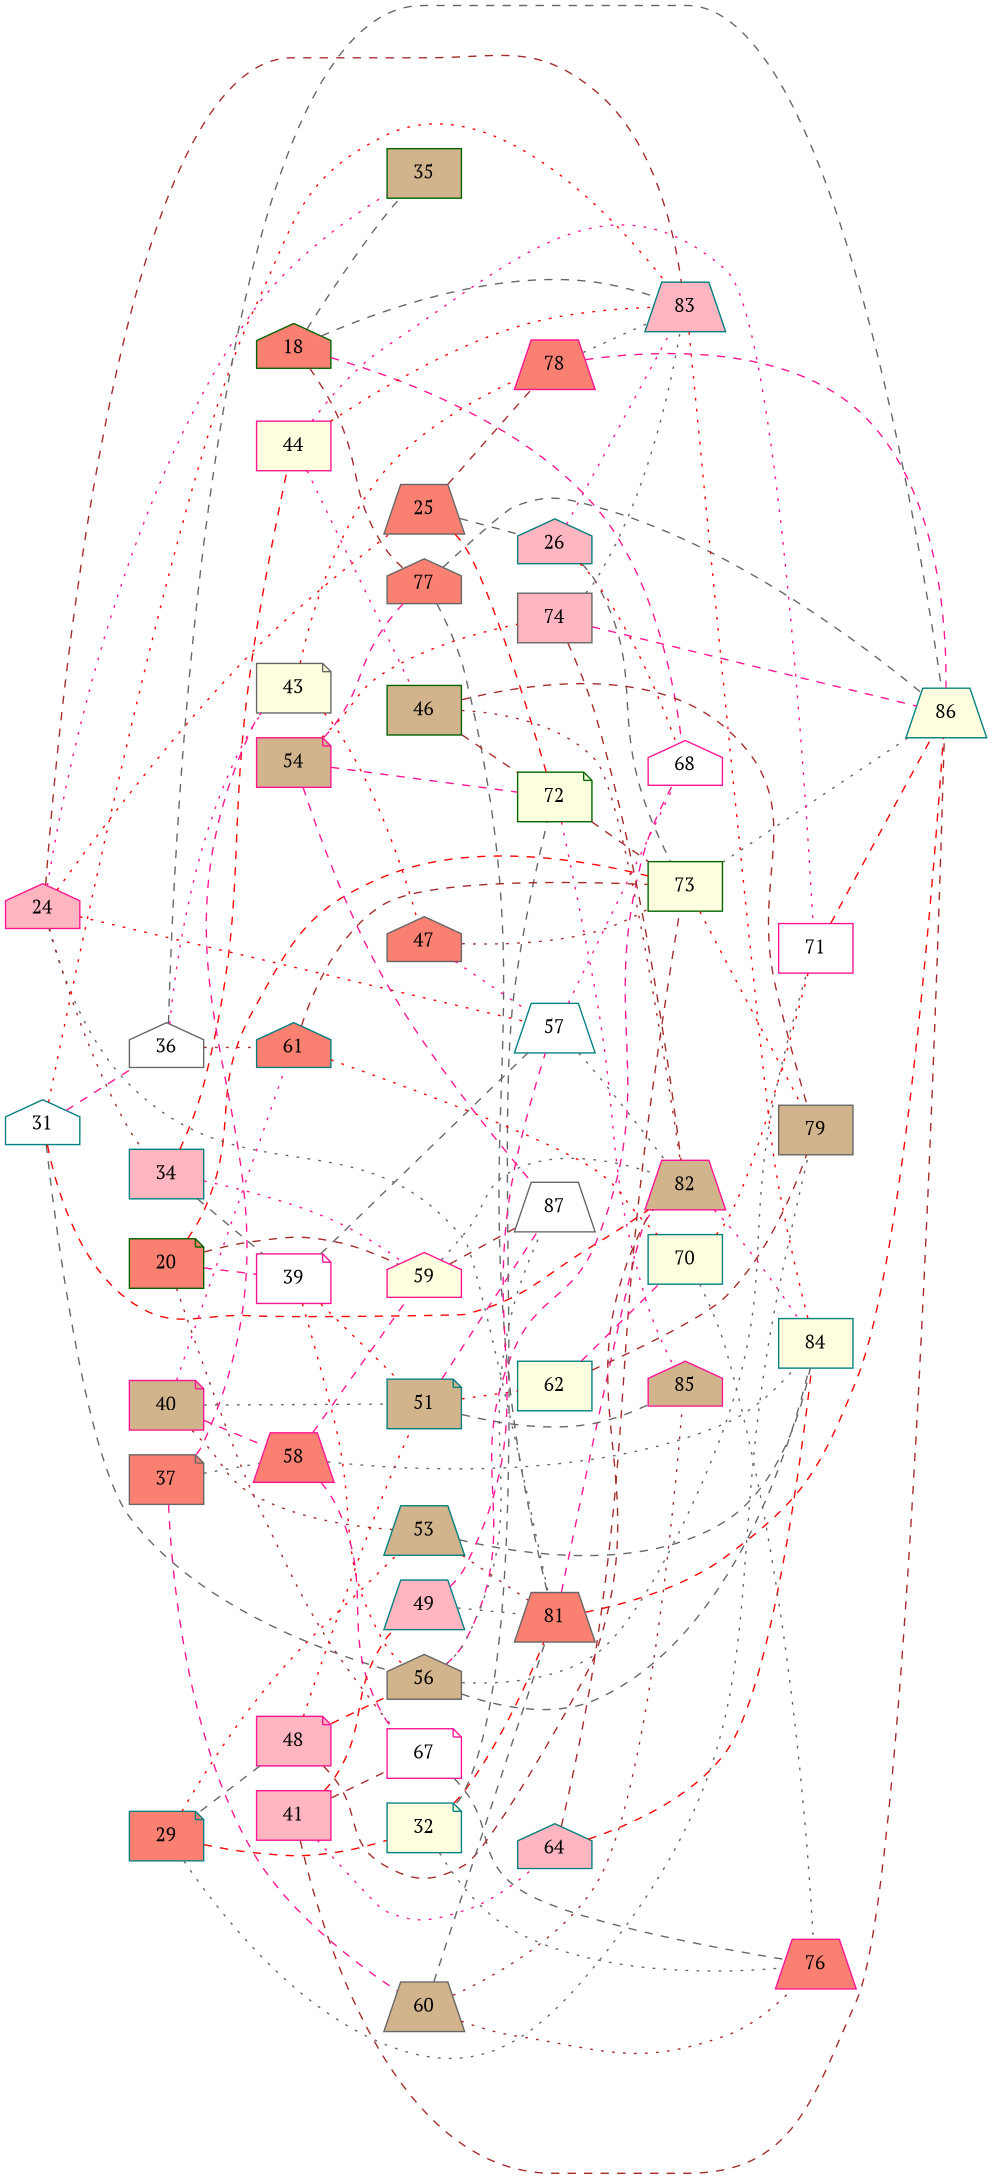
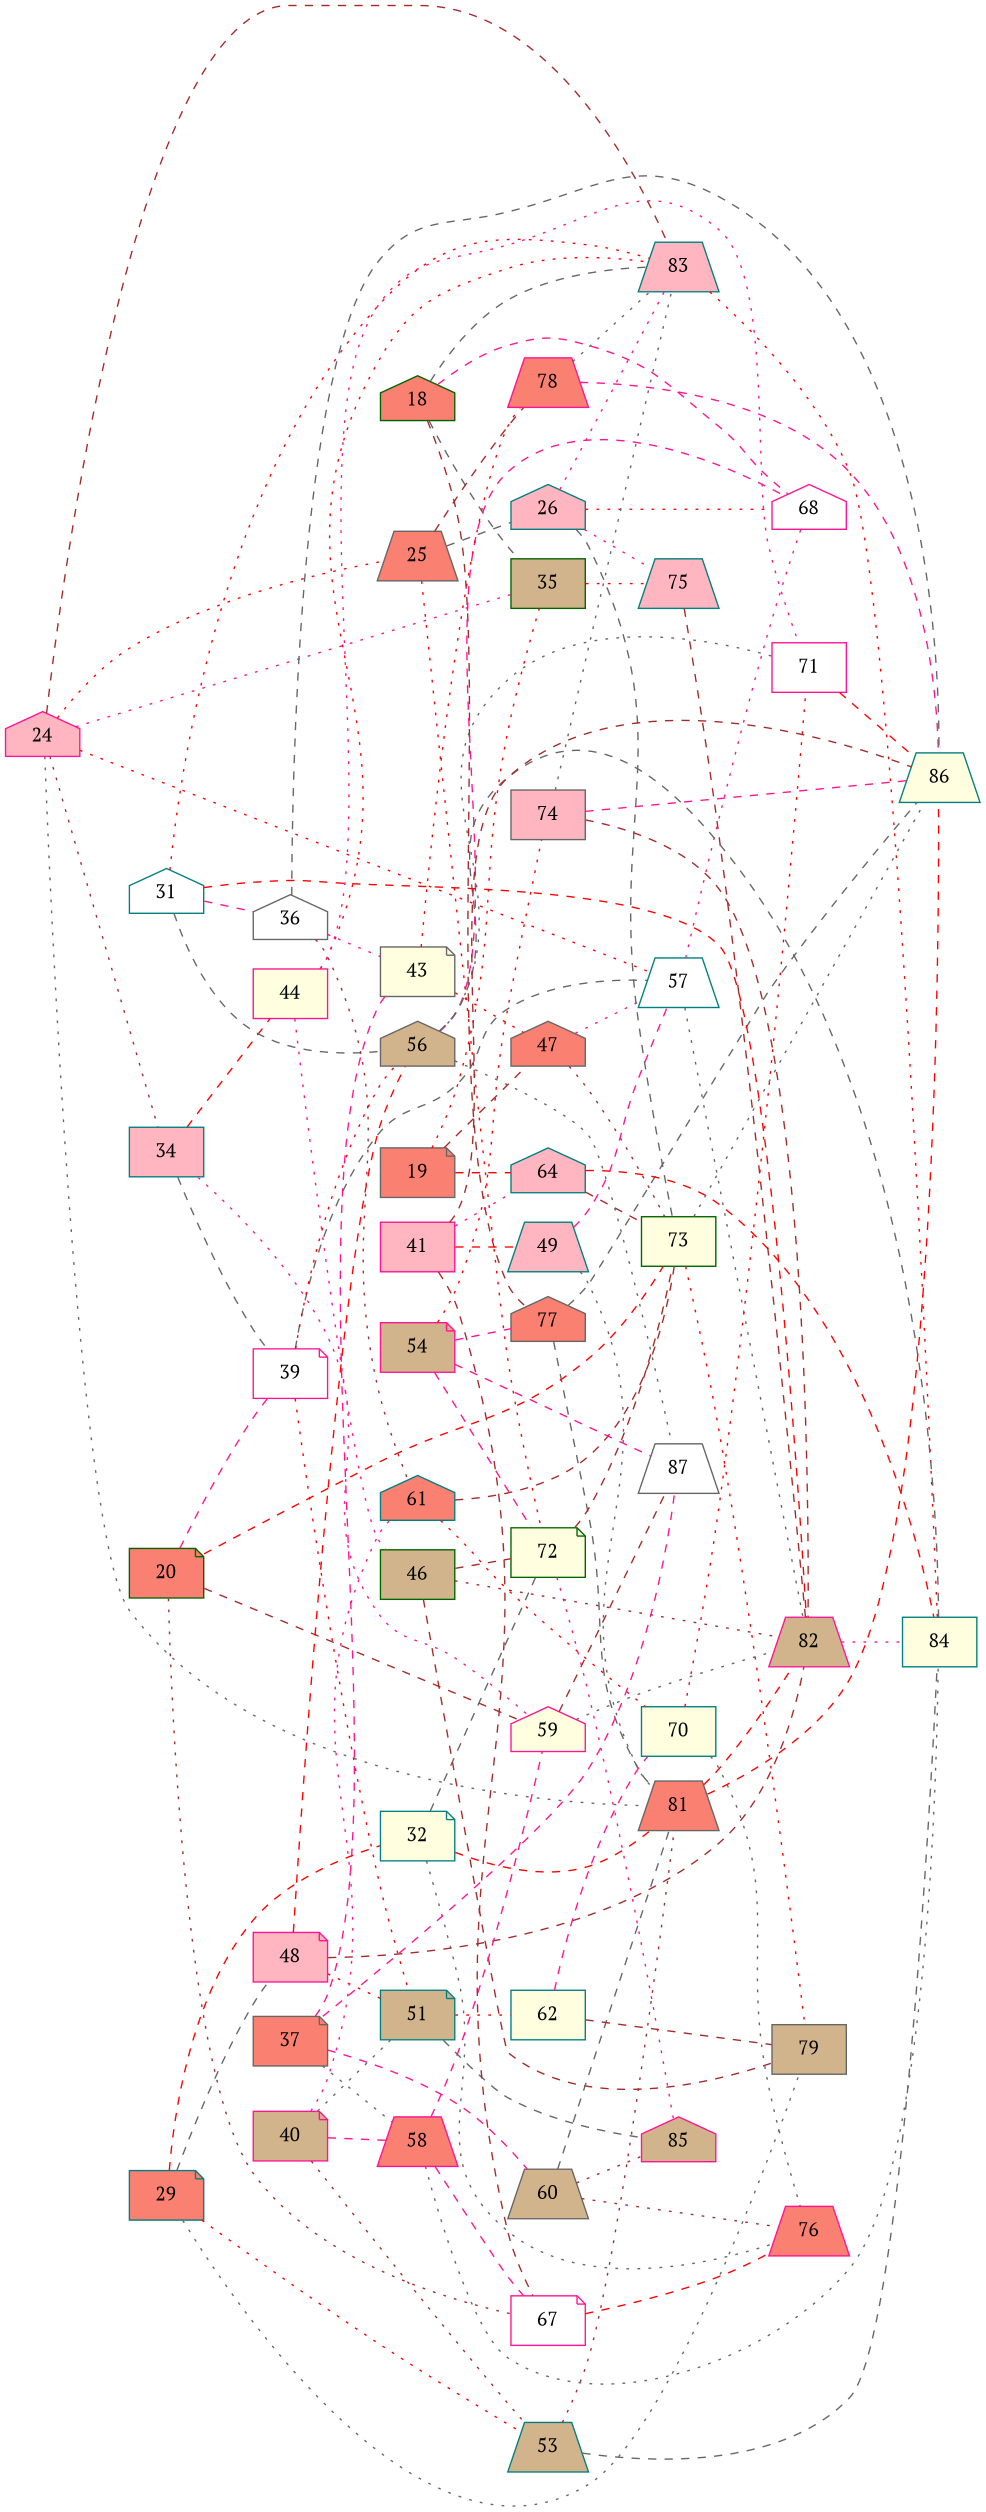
node "75": added
edge "25" -- "72": style dashed -> dotted
node "19": added
edge "87" -- "51": now "87" -- "37"
edge "82" -- "81": color deeppink -> red
edge "67" -- "76": color gray40 -> red
